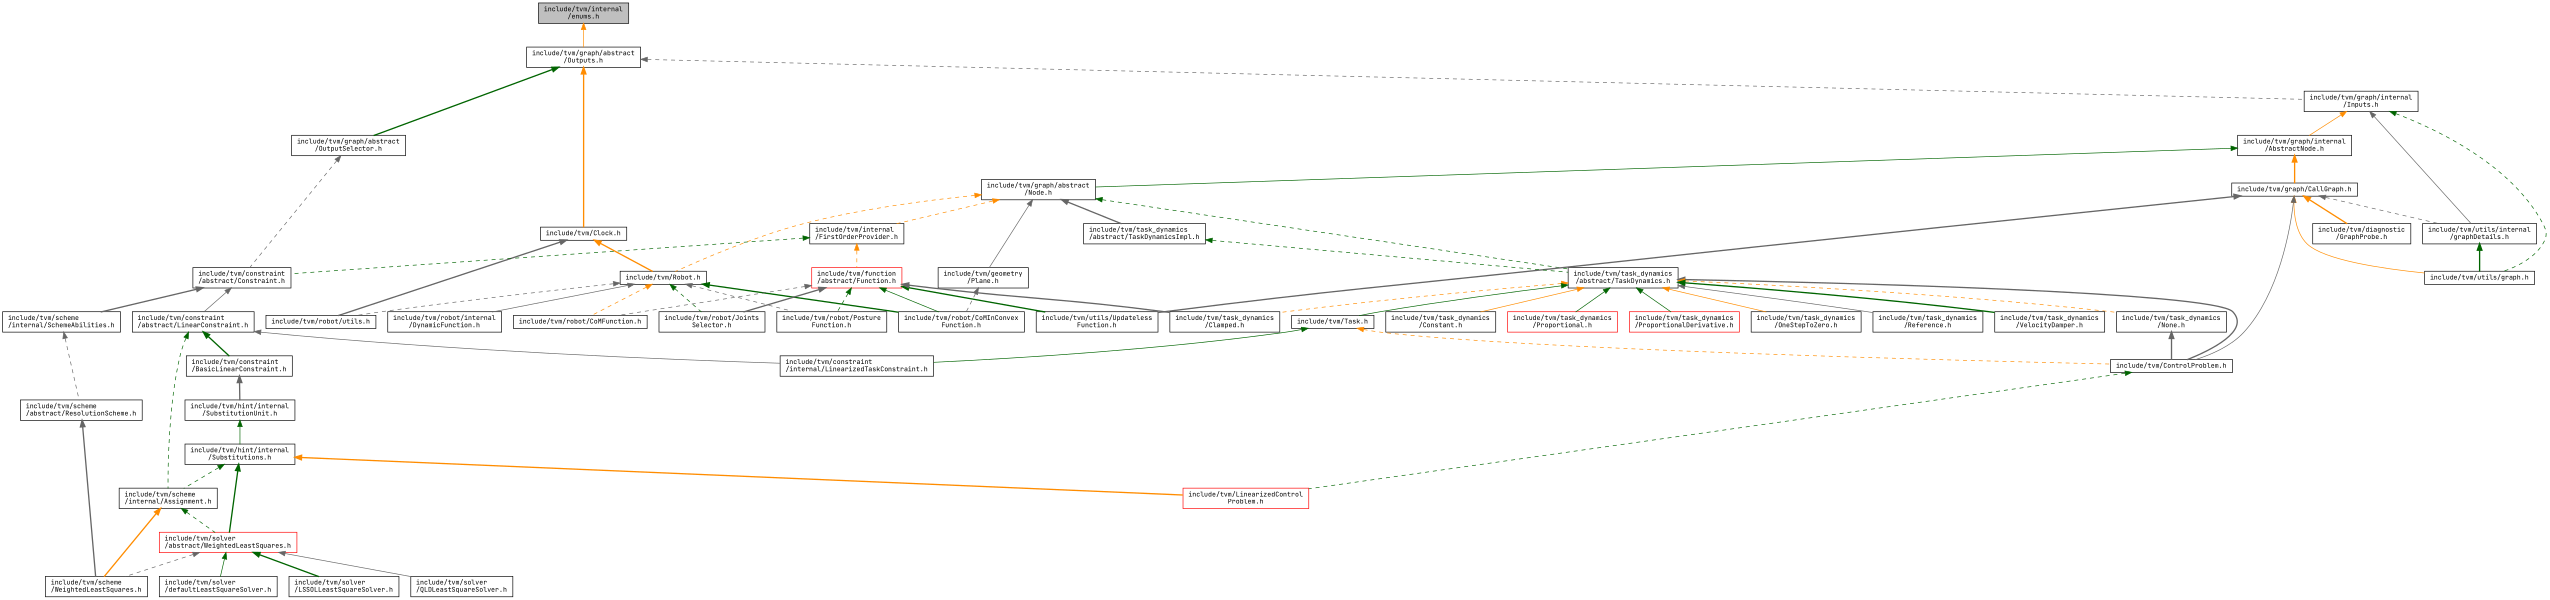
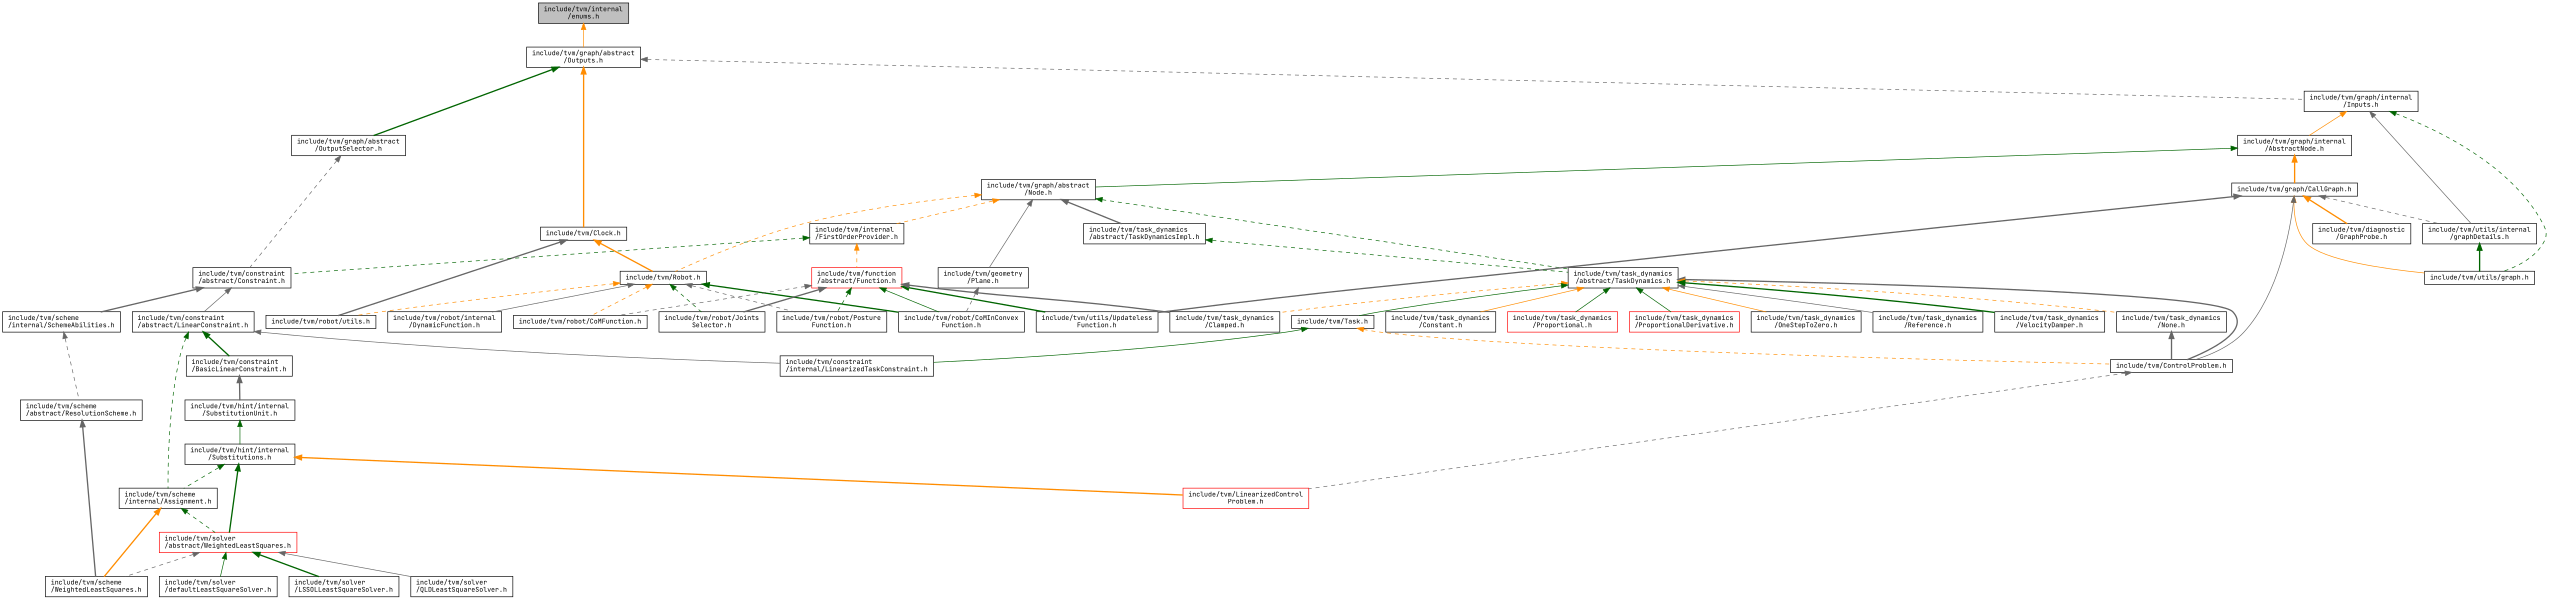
edge "include/tvm/robot/utils.h" -> "include/tvm/Robot.h": color gray40 -> darkorange
edge "include/tvm/LinearizedControl Problem.h" -> "include/tvm/ControlProblem.h": color darkgreen -> gray40
